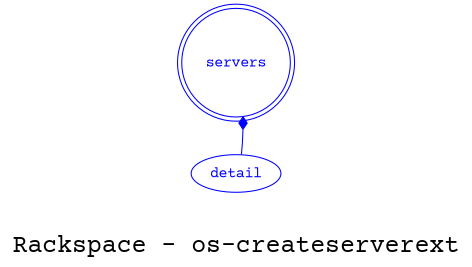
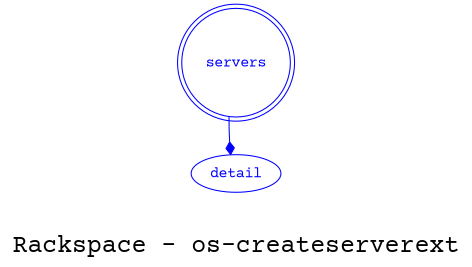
edge "detail" -> "servers": reversed
